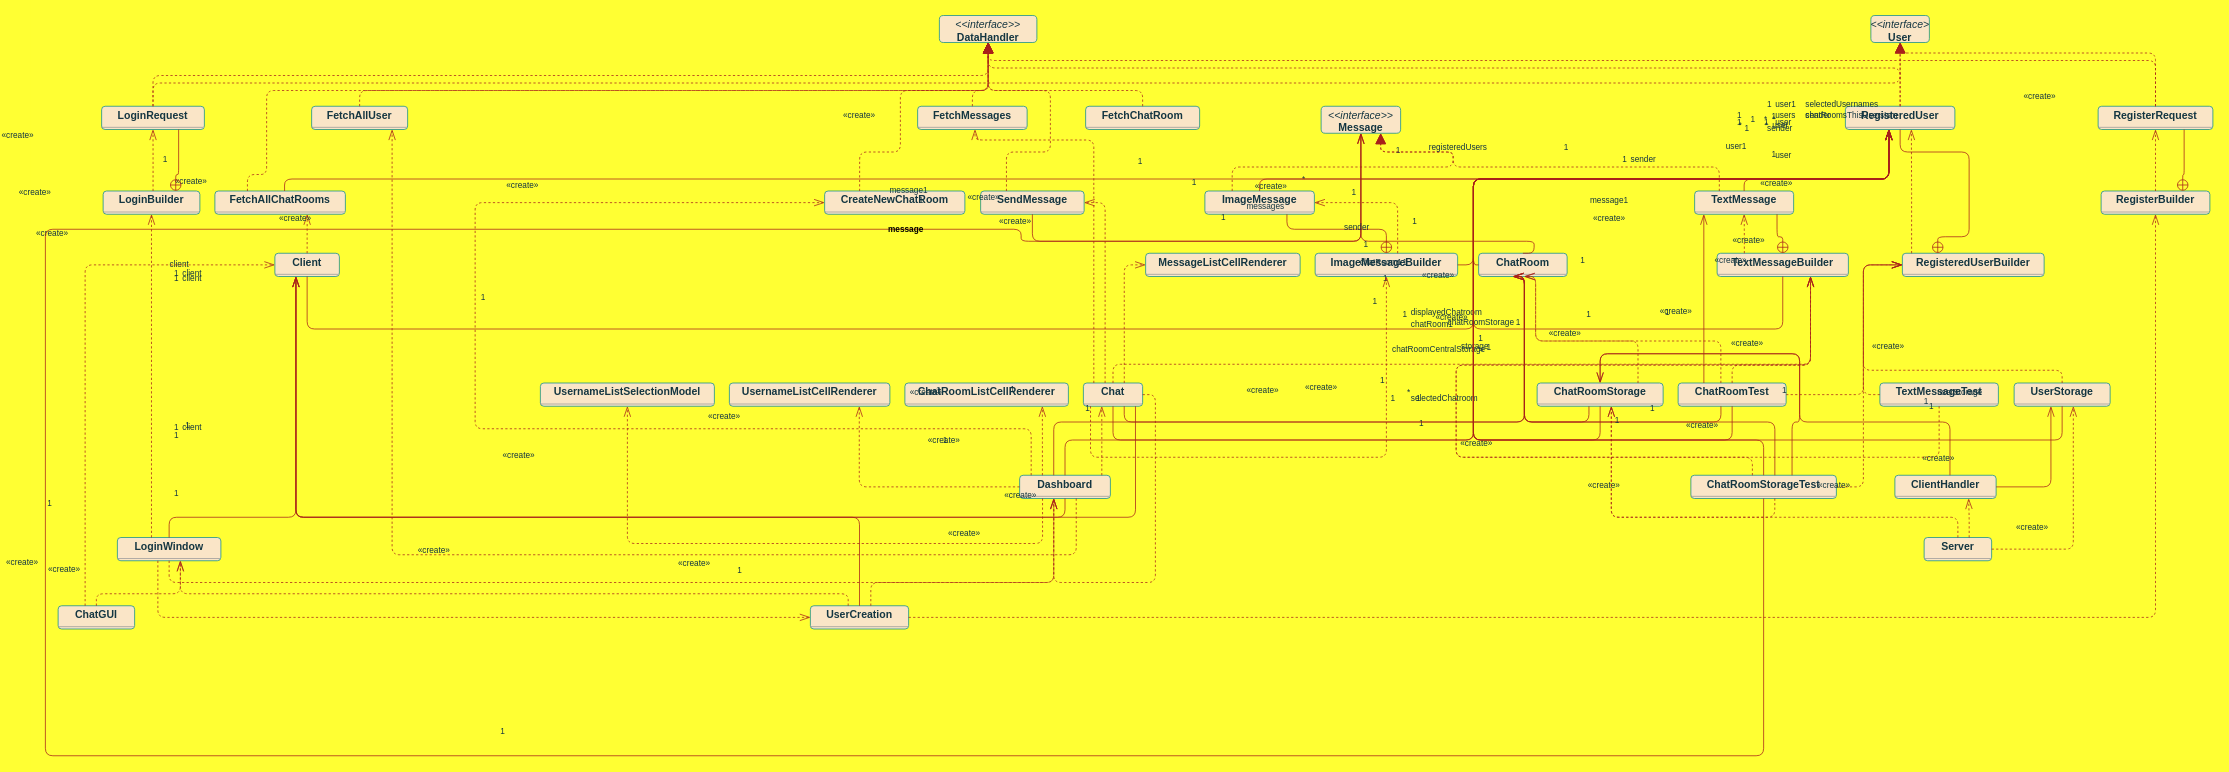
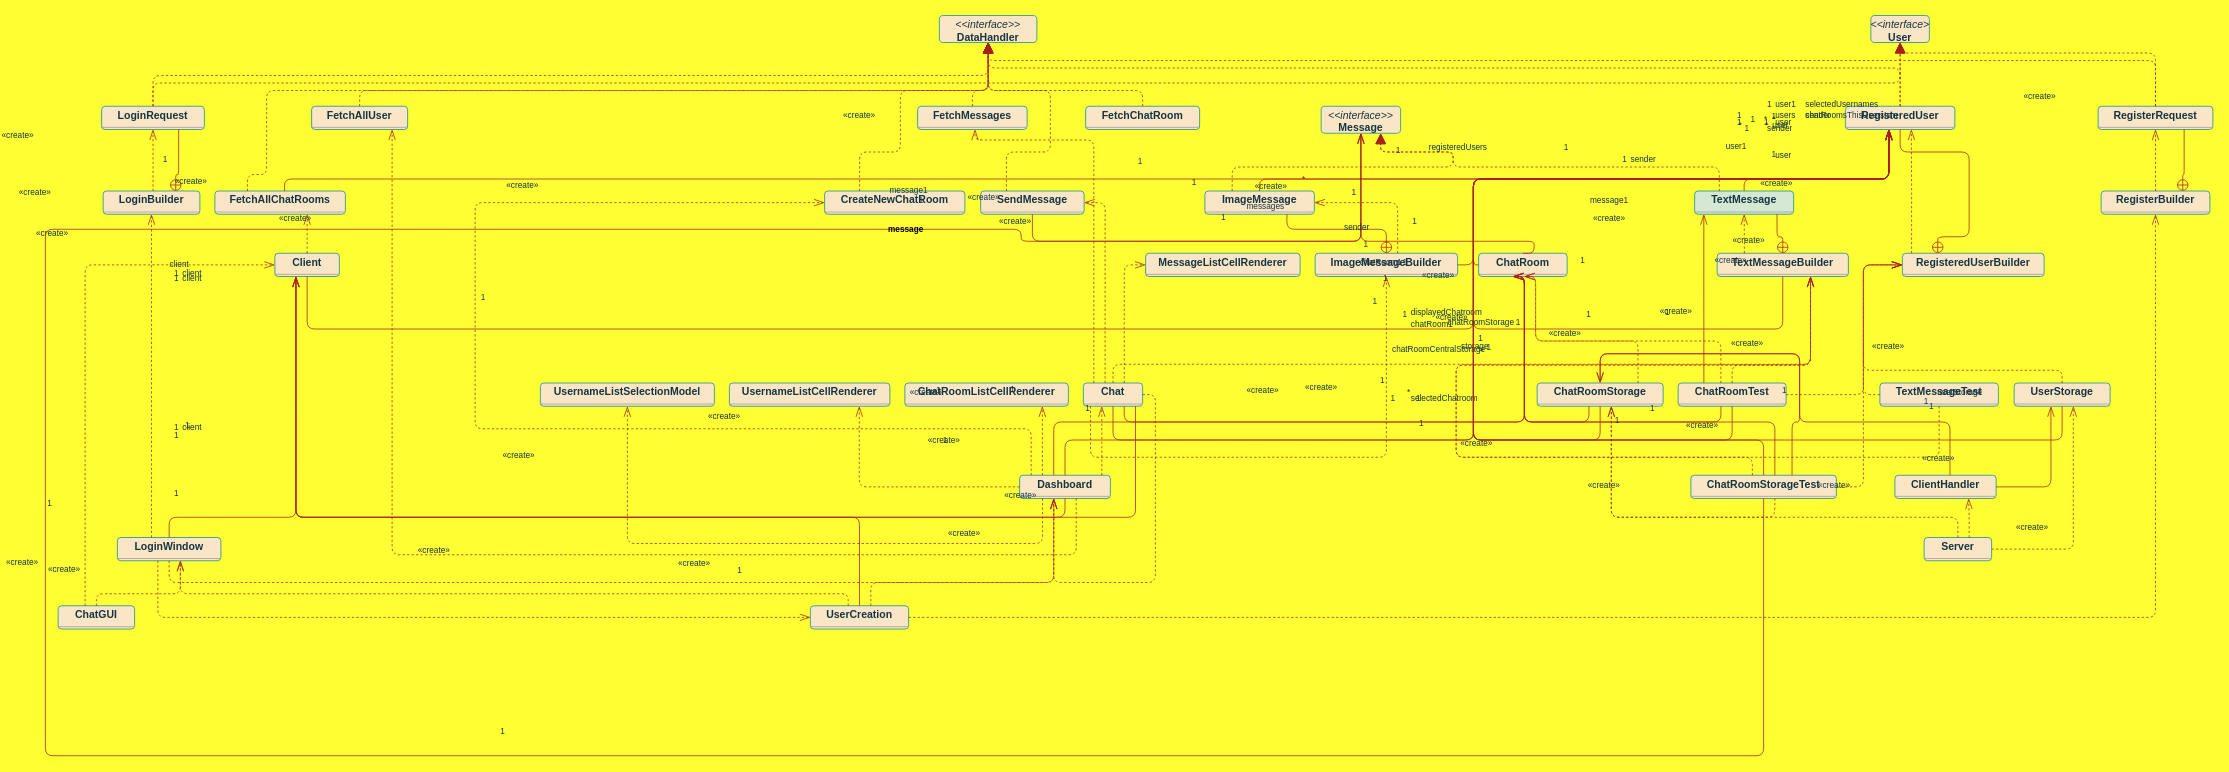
node "TextMessage": fillcolor #fae5c7 -> #d5e8d4
